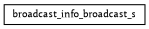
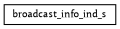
node "broadcast_info_broadcast_s": label "broadcast_info_broadcast_s" -> "broadcast_info_ind_s"
